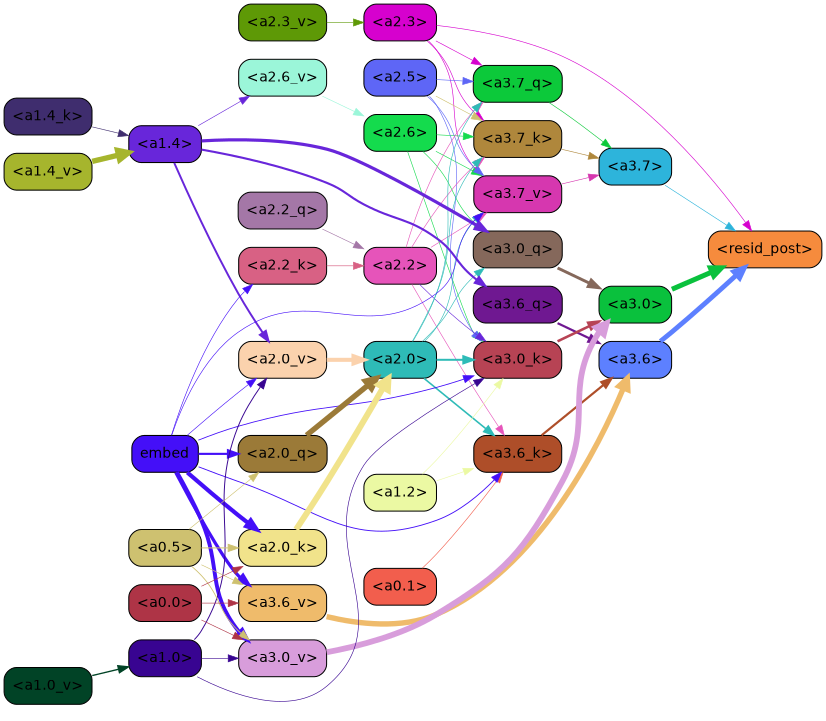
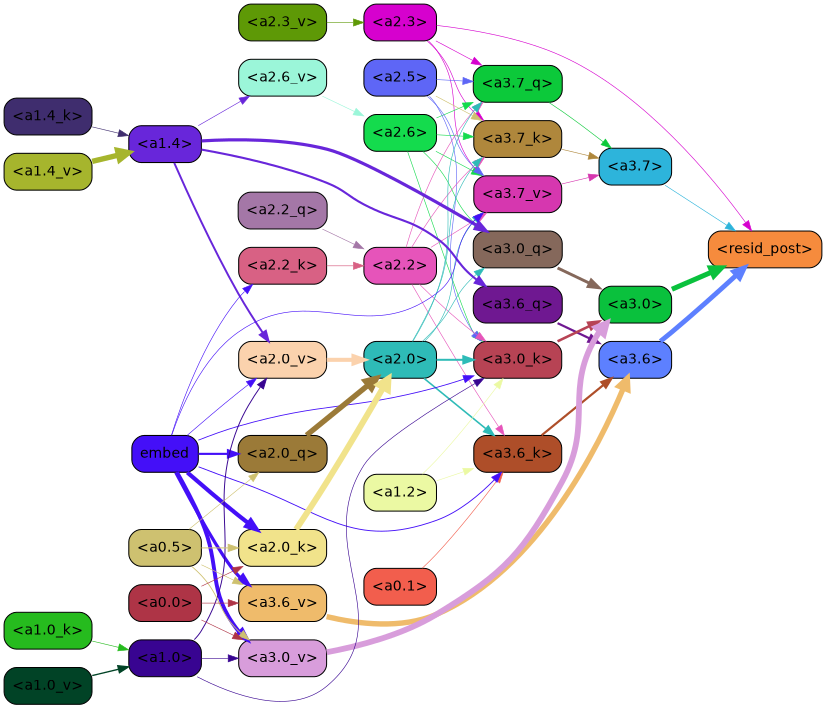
edge "<a2.6>" -> "<a3.7_q>": added
edge "<a2.2>" -> "<a3.0_k>": color #6826da -> #e654ba
node "<a1.0_k>": added
